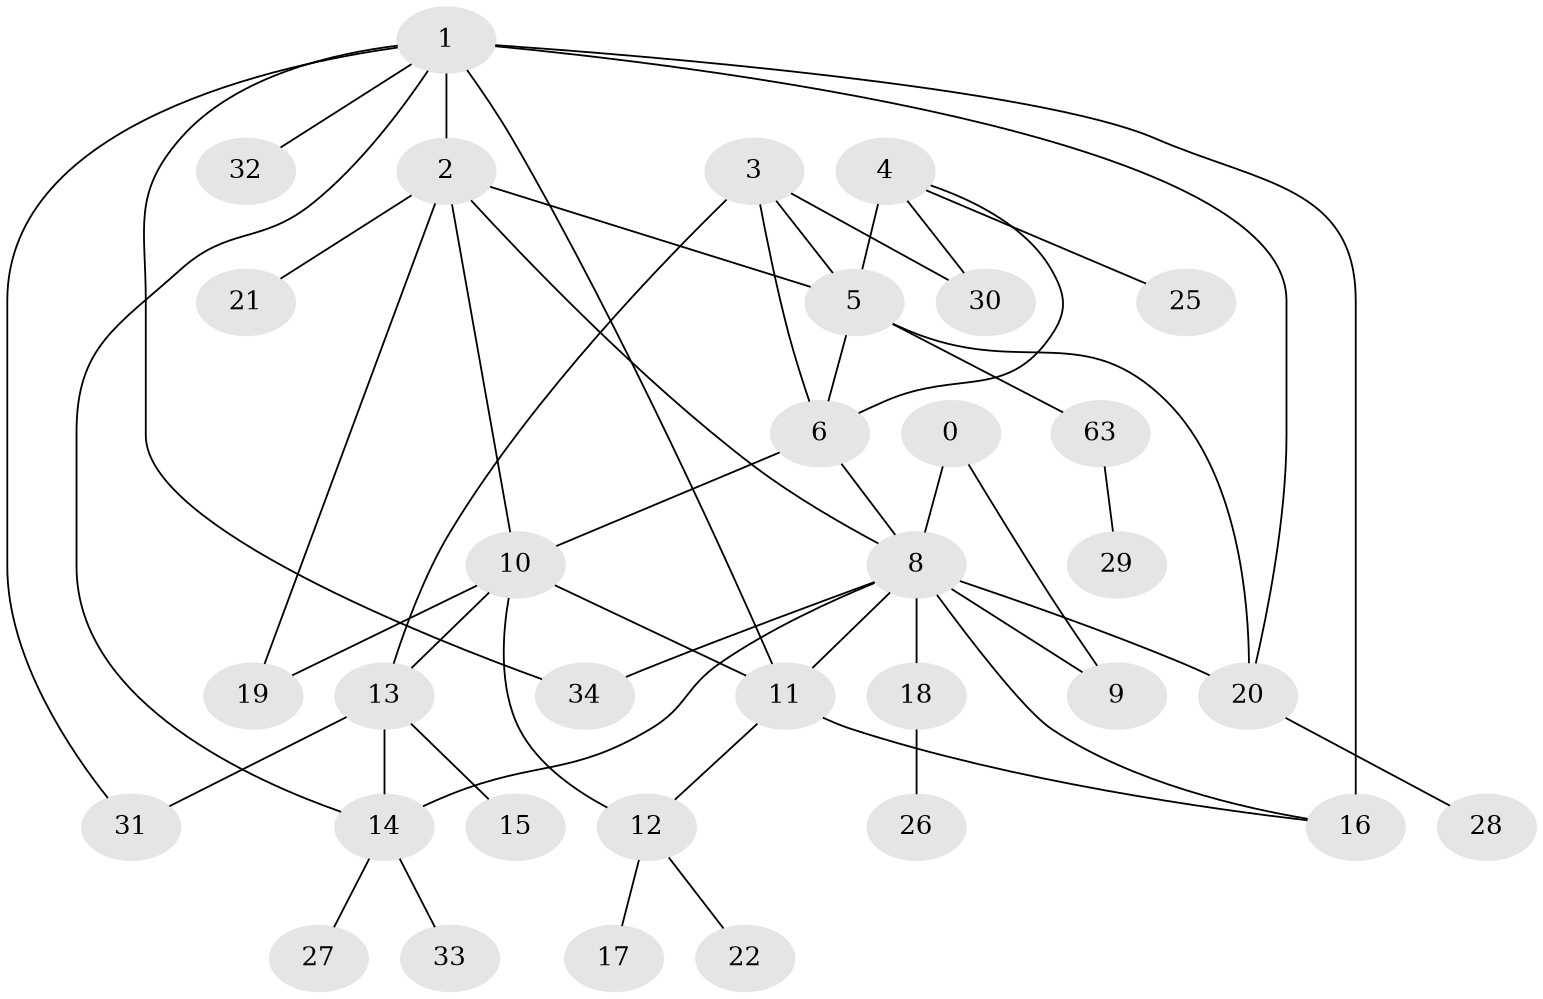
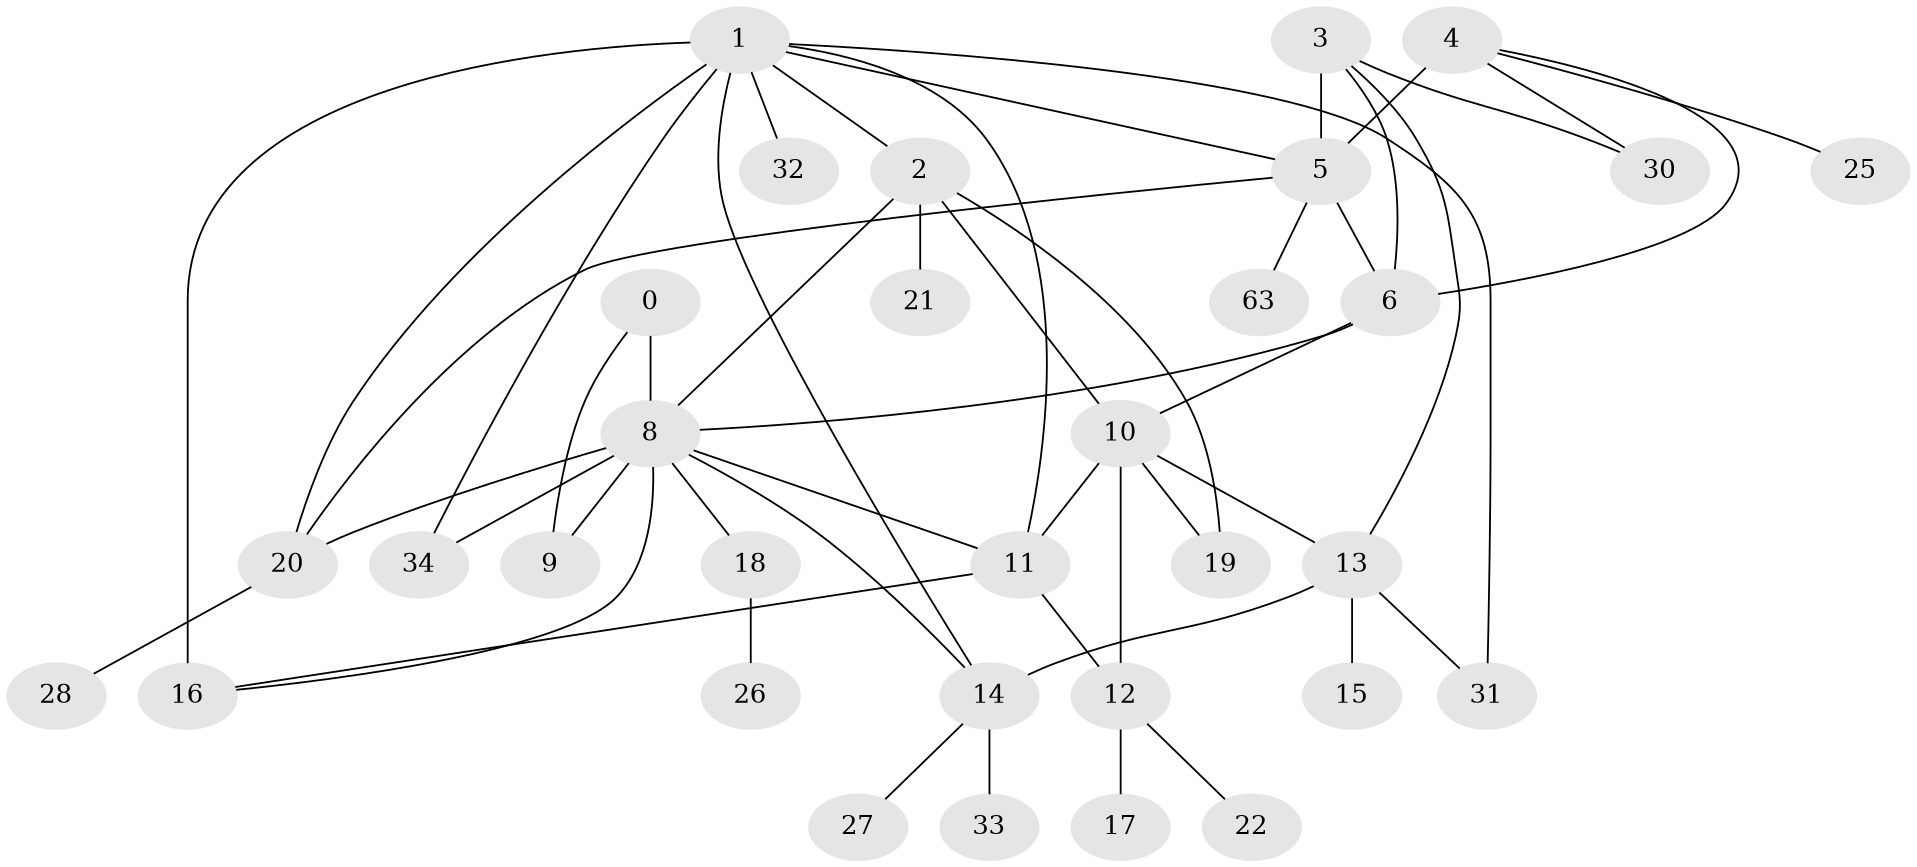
edge "2" -- "5": now "1" -- "5"
node "29": removed
